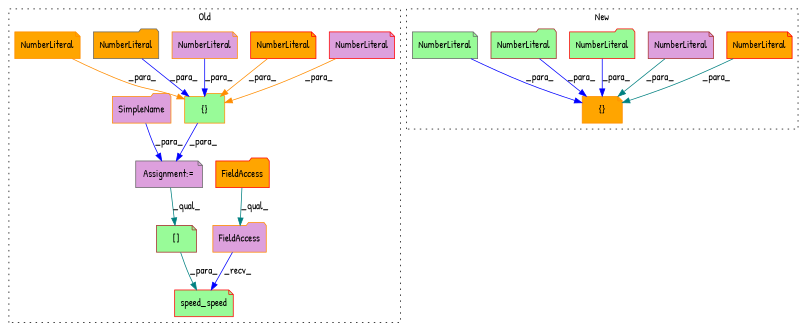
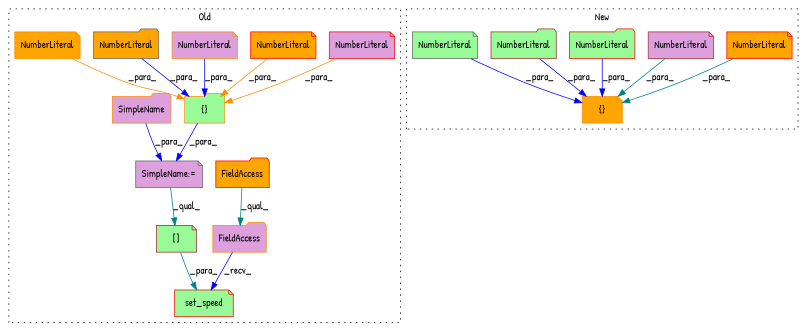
node "Assignment:=": label "Assignment:=" -> "SimpleName:="
node "speed_speed": label "speed_speed" -> "set_speed"
